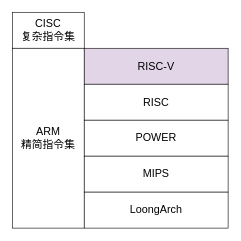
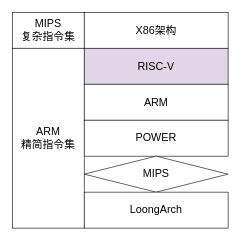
node "CISC复杂指令集": label "CISC复杂指令集" -> "MIPS复杂指令集"
node "X86架构": added
node "RISC": label "RISC" -> "ARM"
node "MIPS": shape rectangle -> diamond
